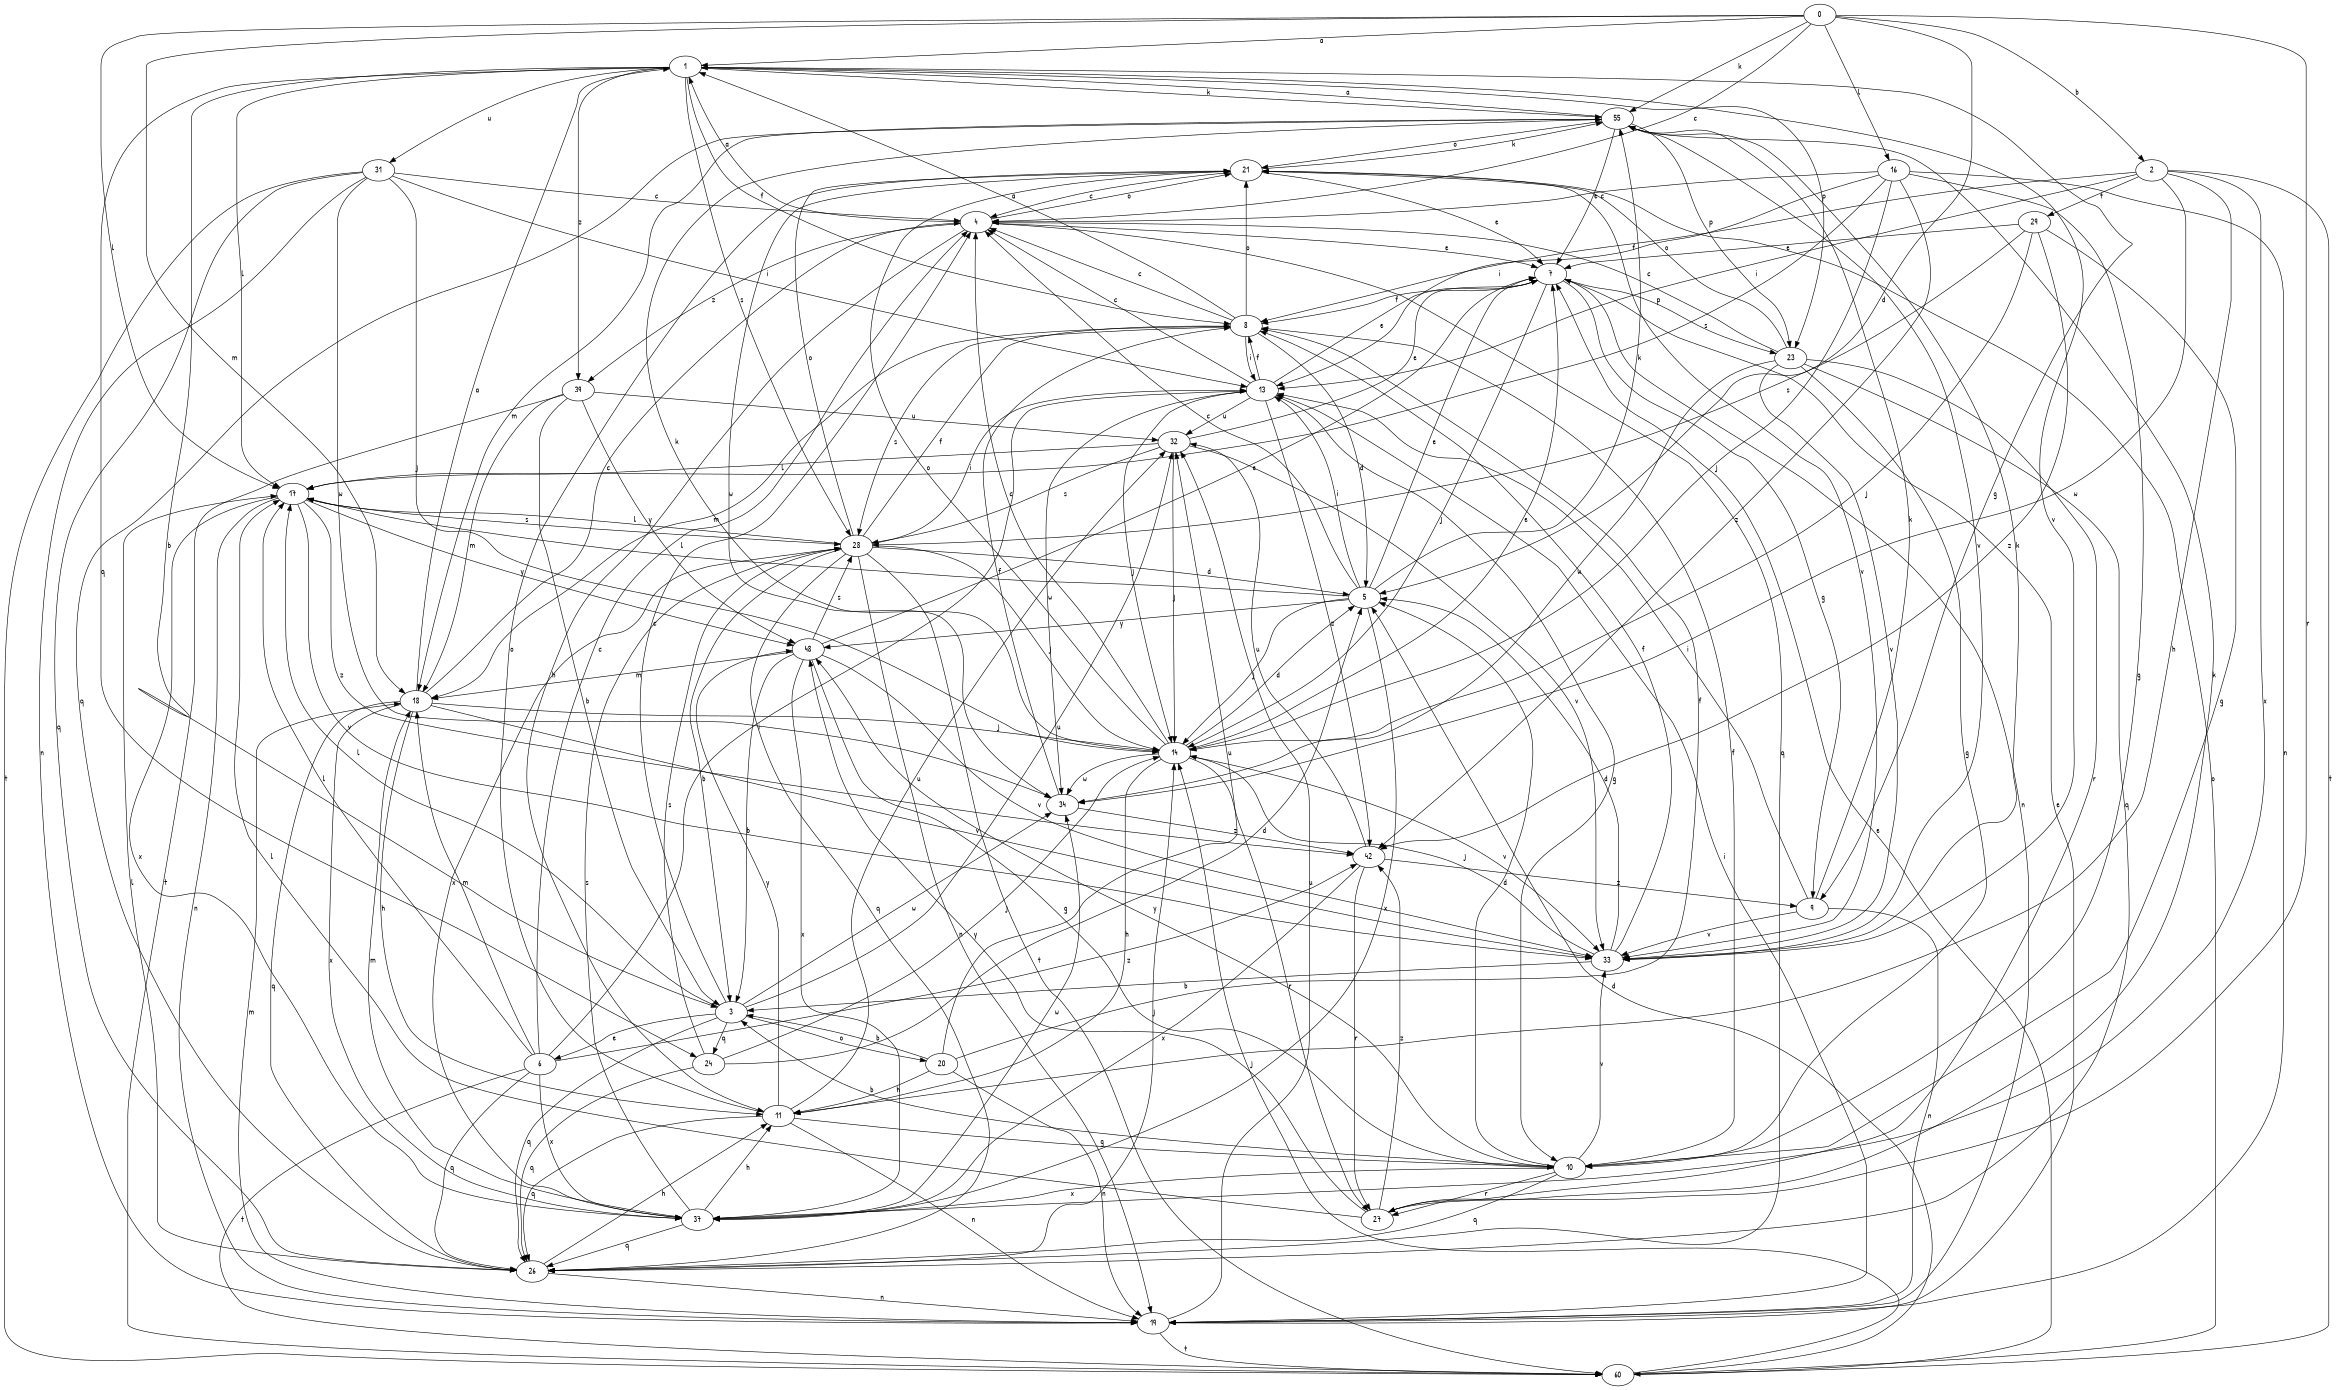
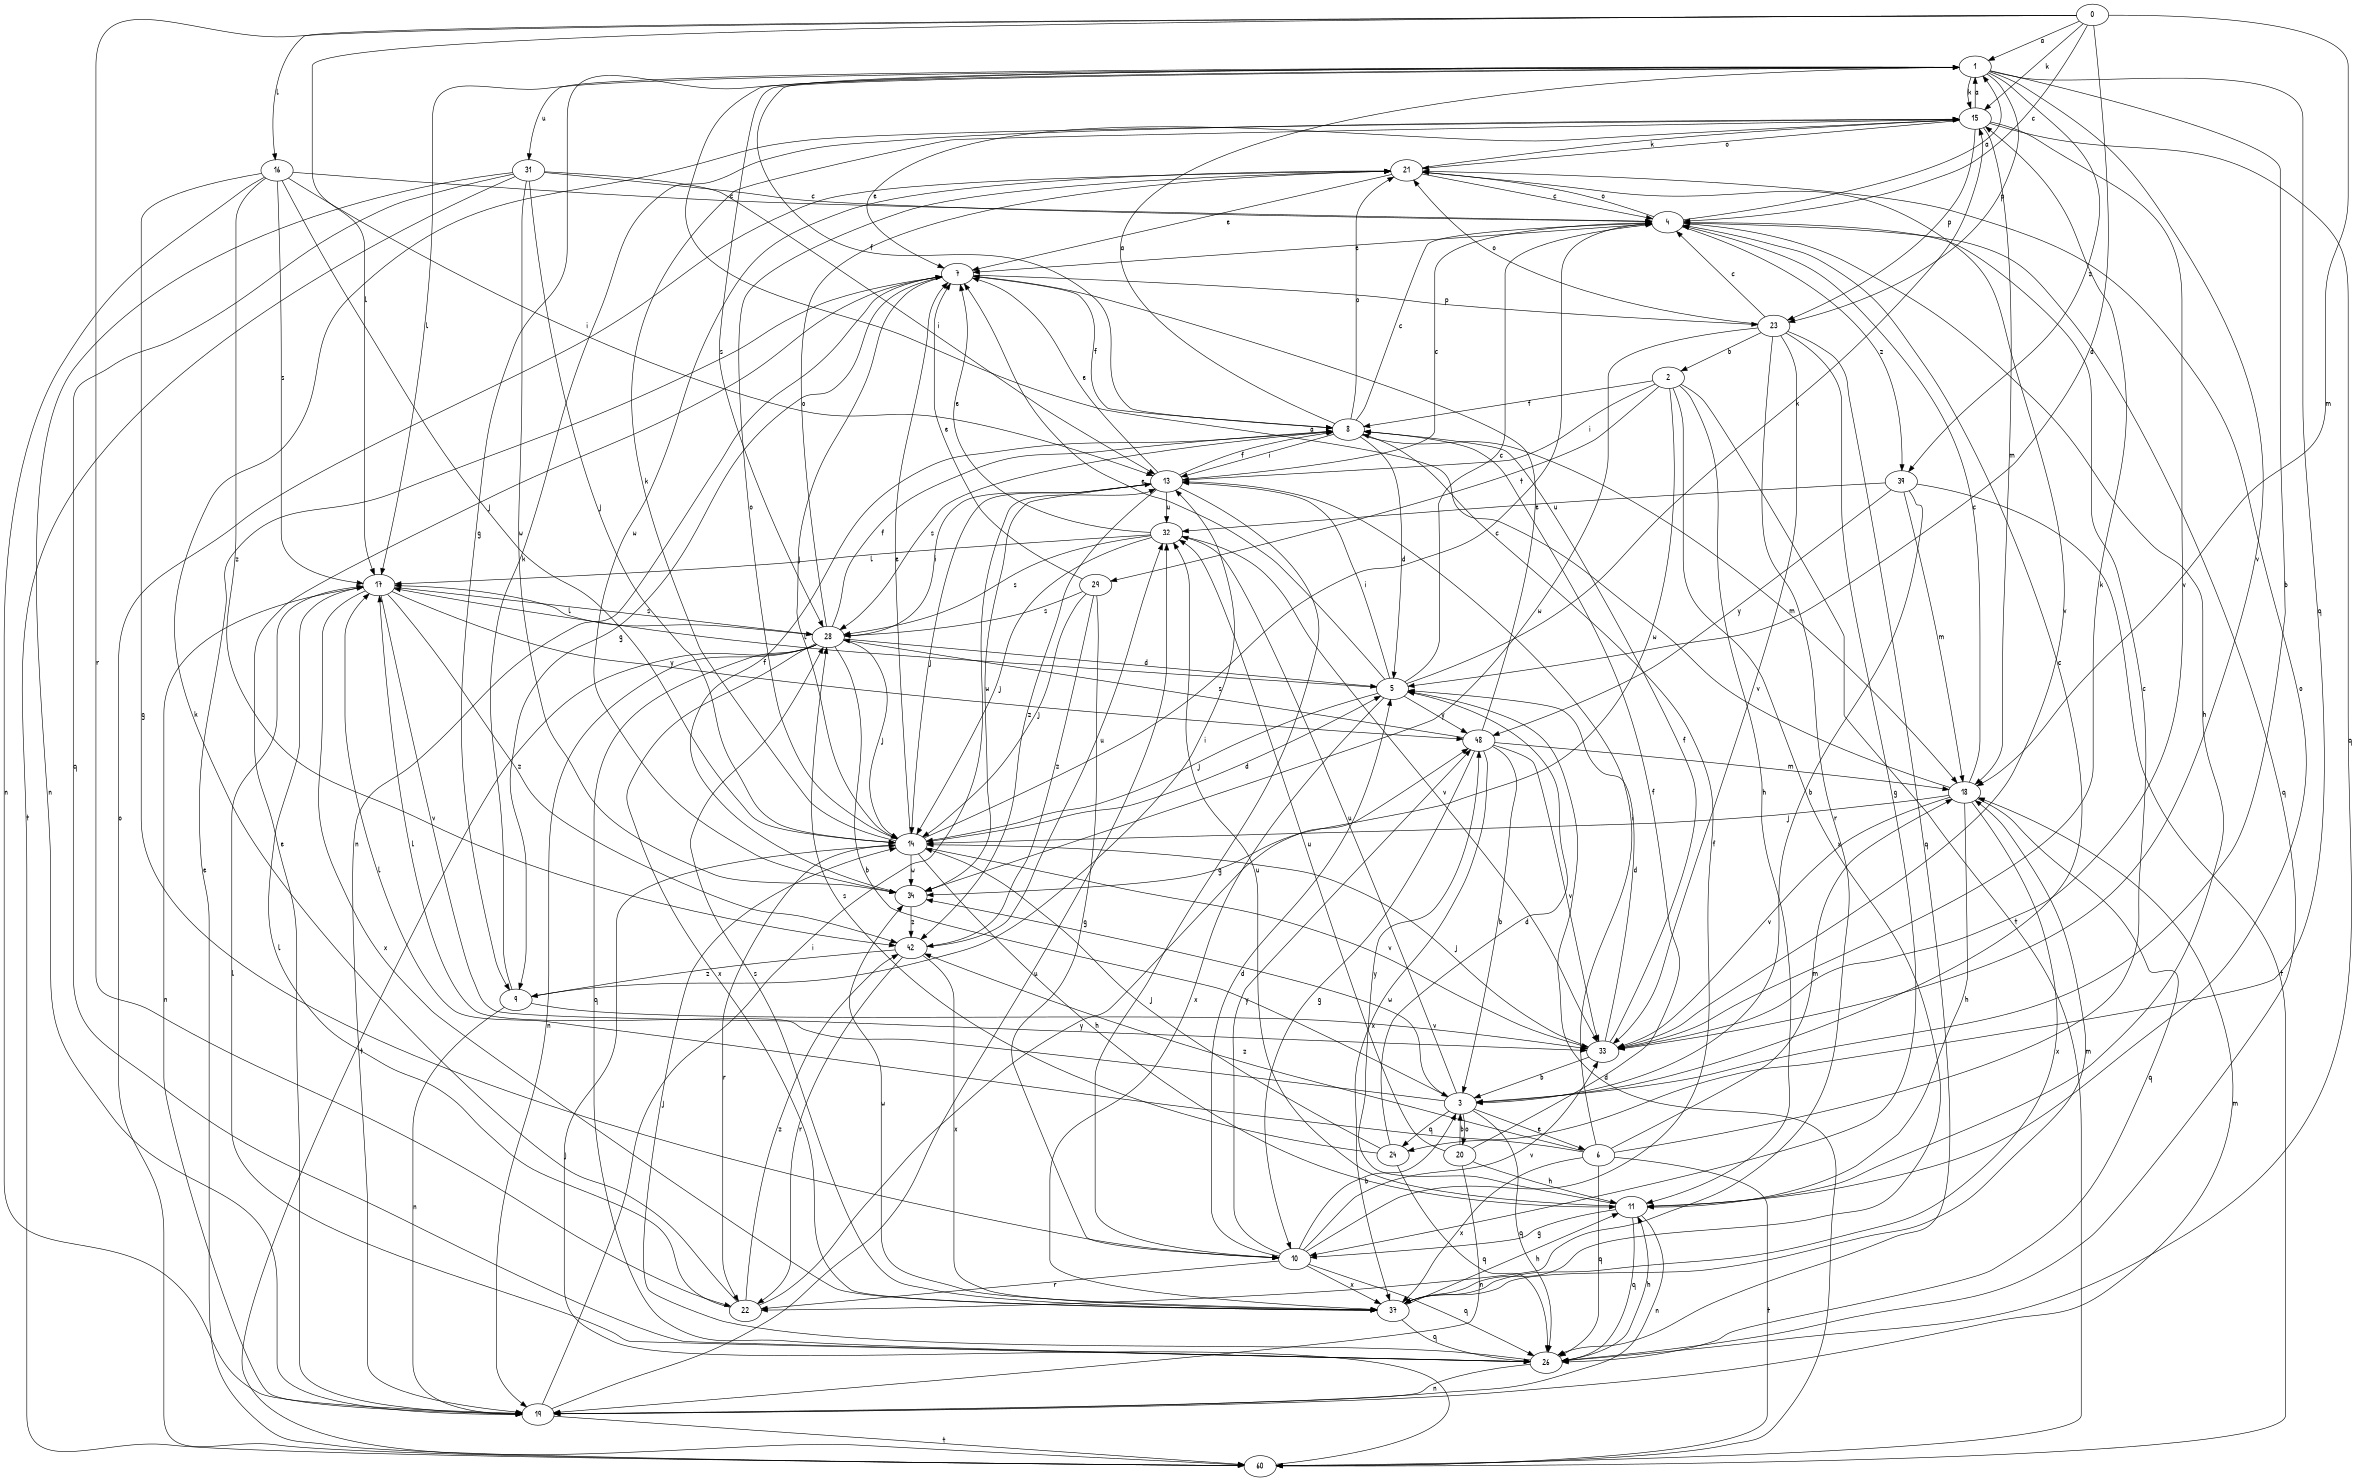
edge "0" -> "2": now "23" -> "2"
node "55": label "55" -> "15"
node "27": label "27" -> "22"
